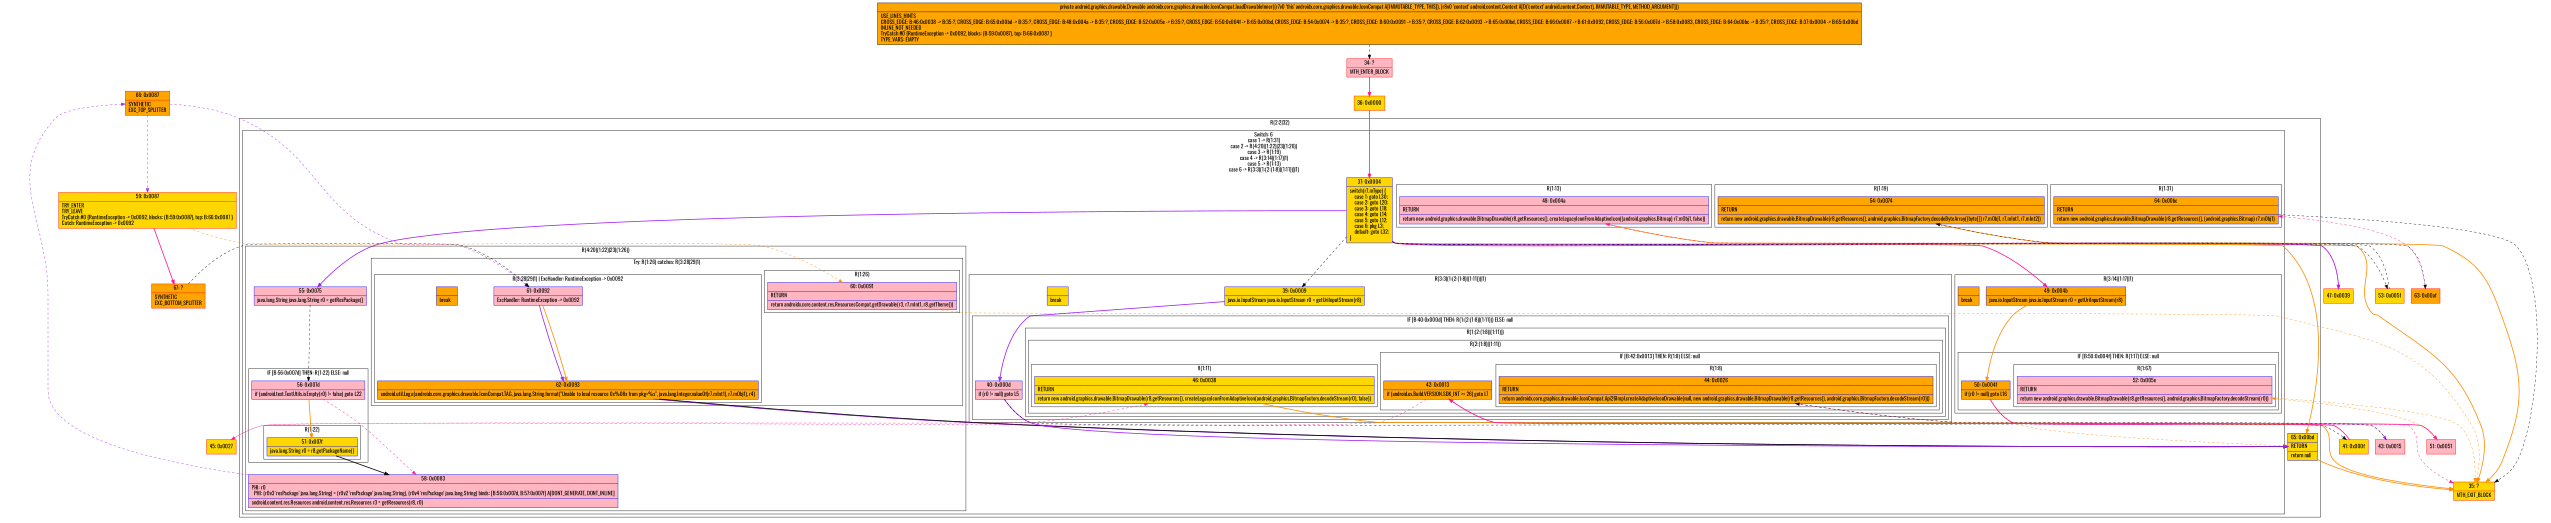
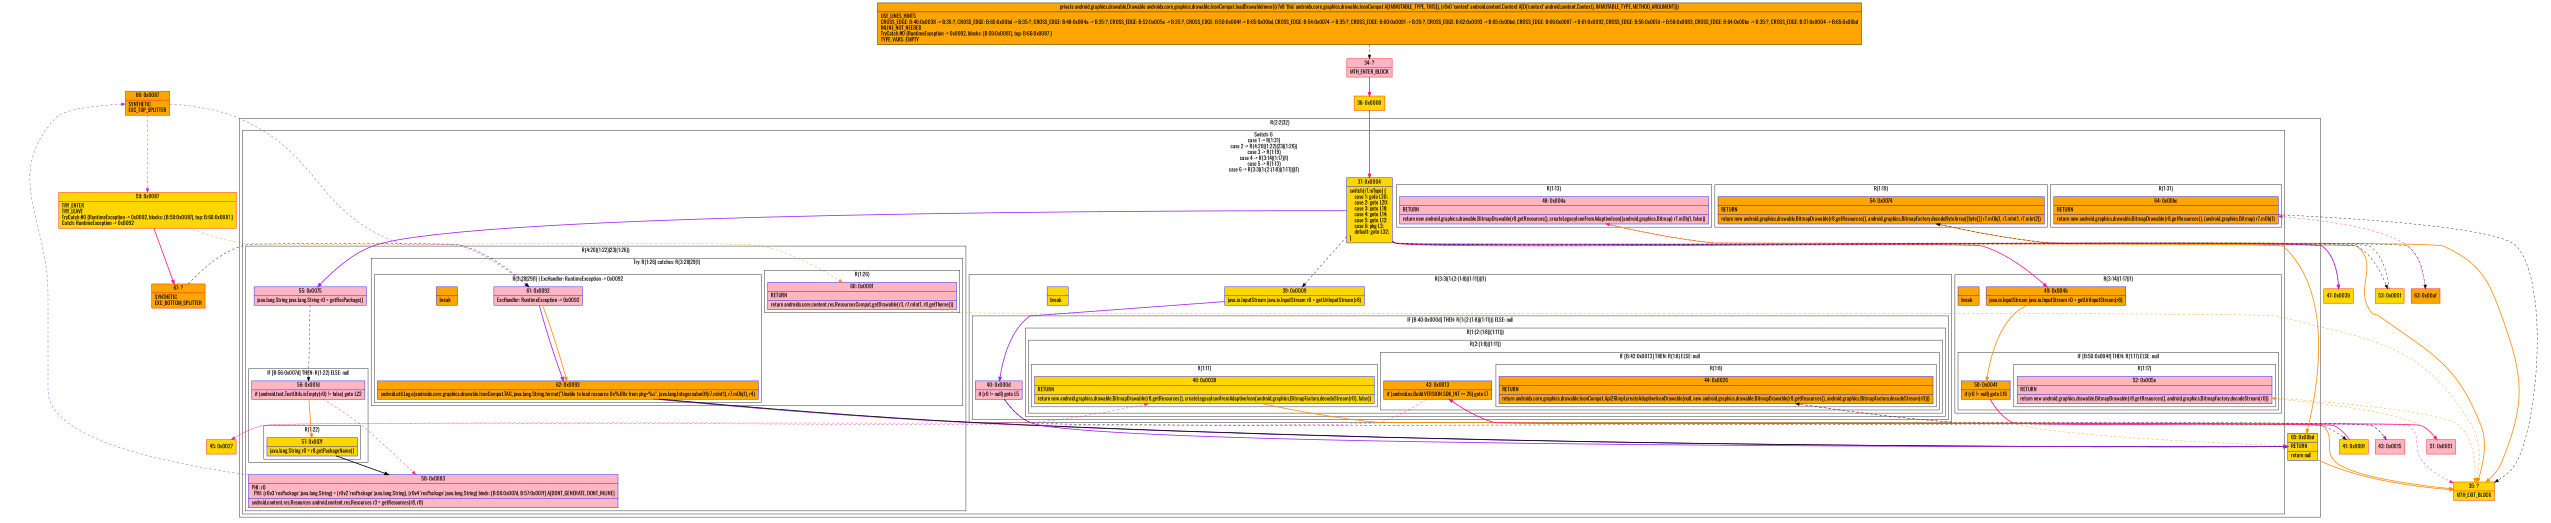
cluster "R(1:67)": label "R(1:67)" -> "R(1:17)"
